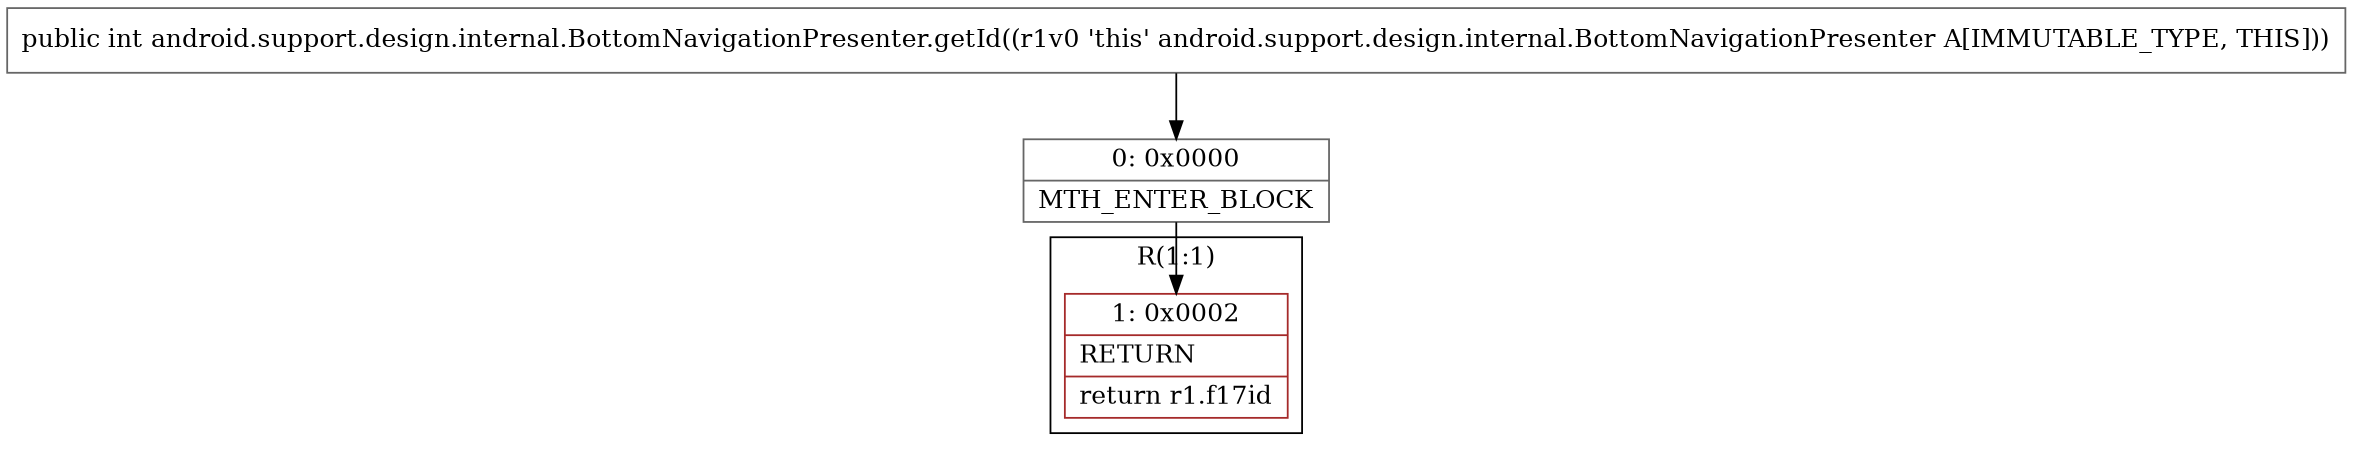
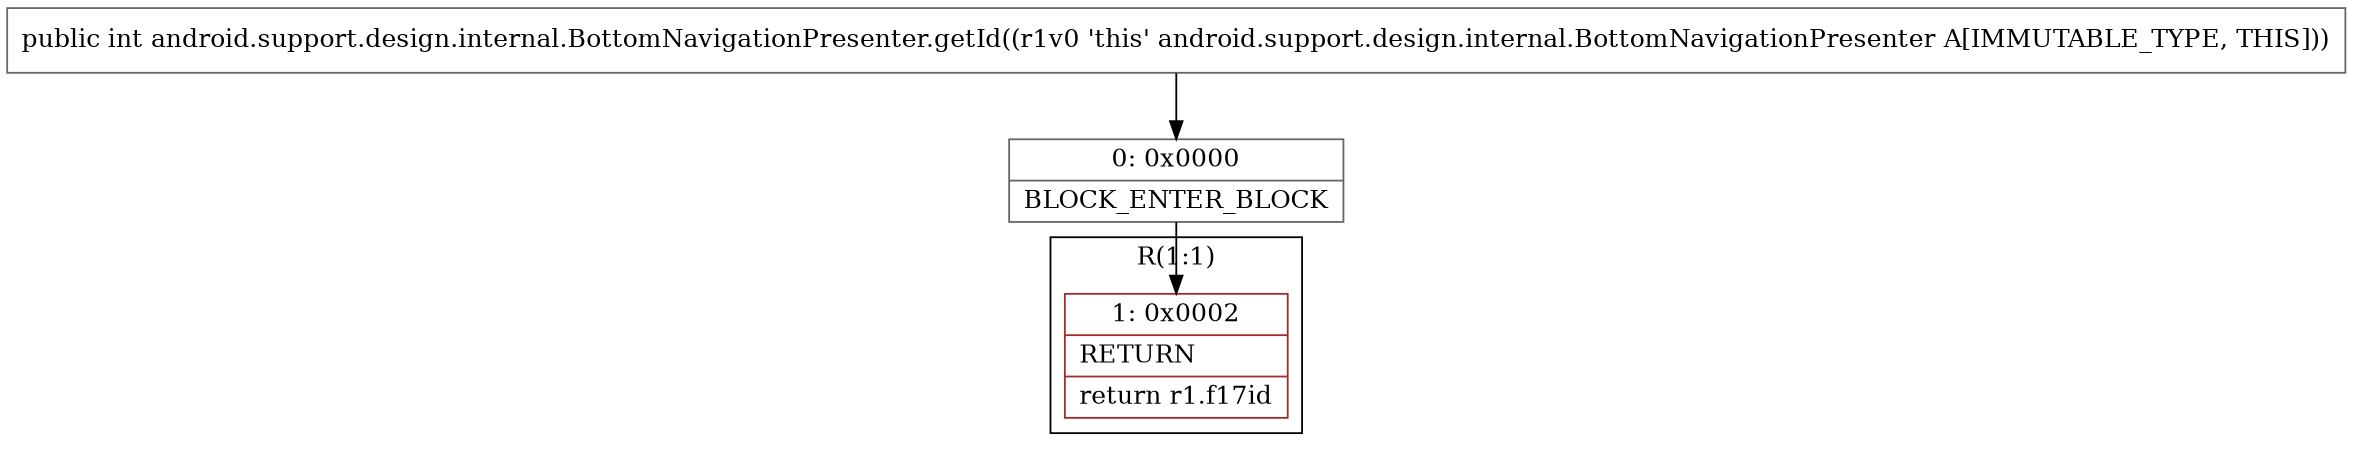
node "0: 0x0000": text "MTH_ENTER_BLOCK" -> "BLOCK_ENTER_BLOCK"
